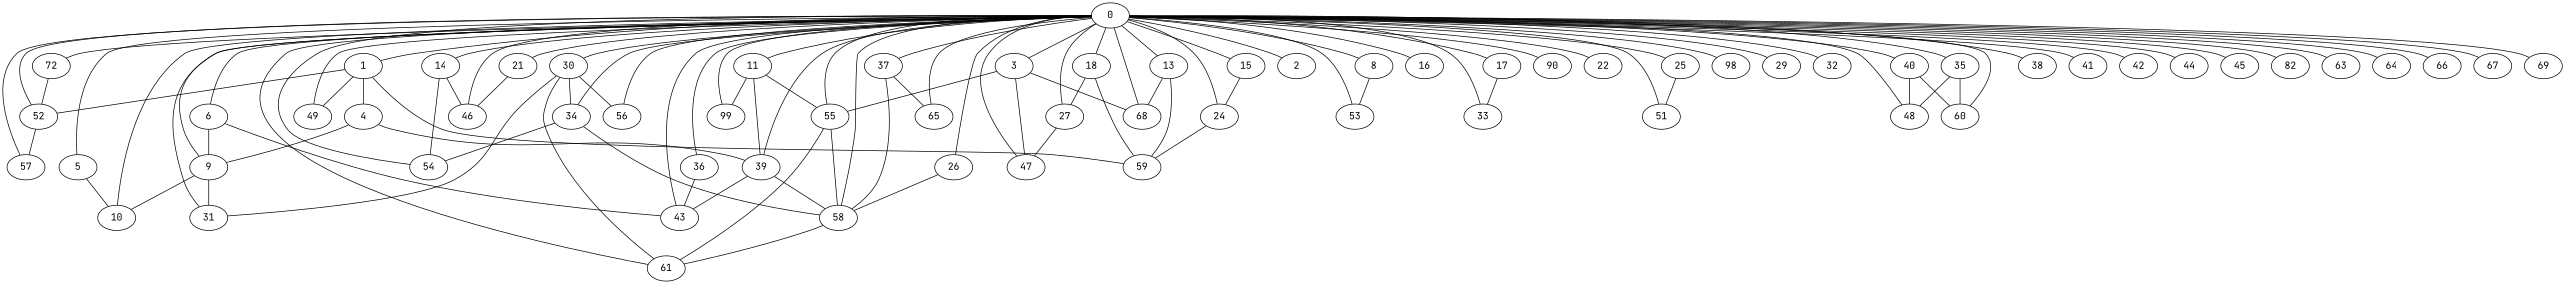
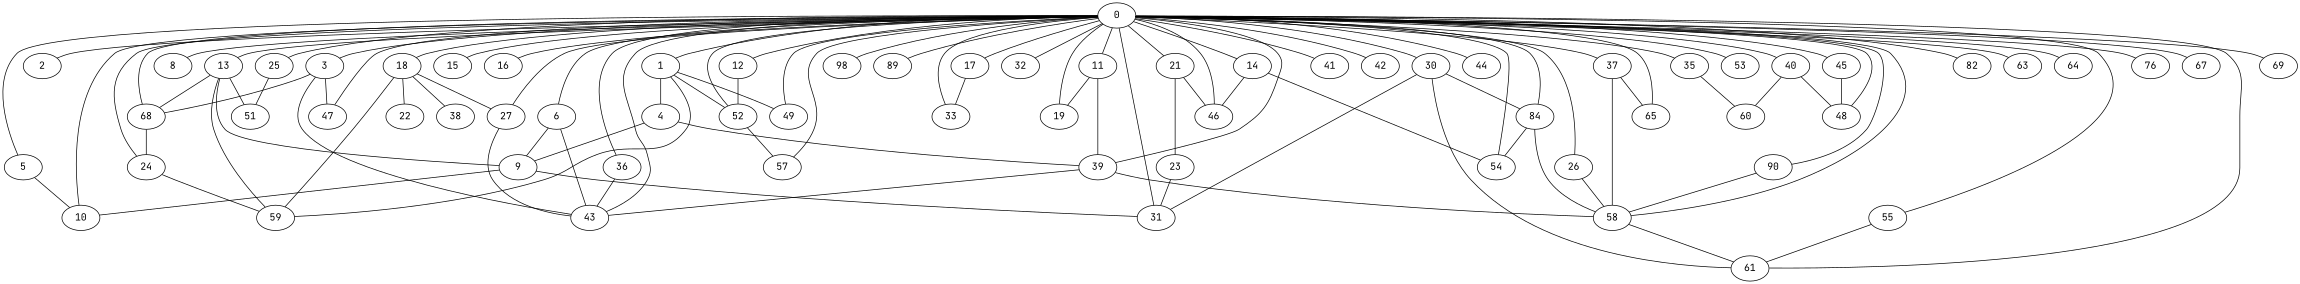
edge "0" -- "38": now "18" -- "38"
edge "0" -- "60": removed
edge "0" -- "51": now "13" -- "51"
edge "0" -- "9": now "13" -- "9"
edge "0" -- "22": now "18" -- "22"
node "72": label "72" -> "12"
node "29": label "29" -> "89"
node "66": label "66" -> "76"
edge "35" -- "48": now "45" -- "48"
edge "3" -- "55": now "3" -- "43"
edge "15" -- "24": now "68" -- "24"
edge "8" -- "53": removed
edge "11" -- "55": removed
node "34": label "34" -> "84"
node "56": removed
node "99": label "99" -> "19"
edge "27" -- "47": now "27" -- "43"
edge "55" -- "58": now "90" -- "58"
node "23": added
